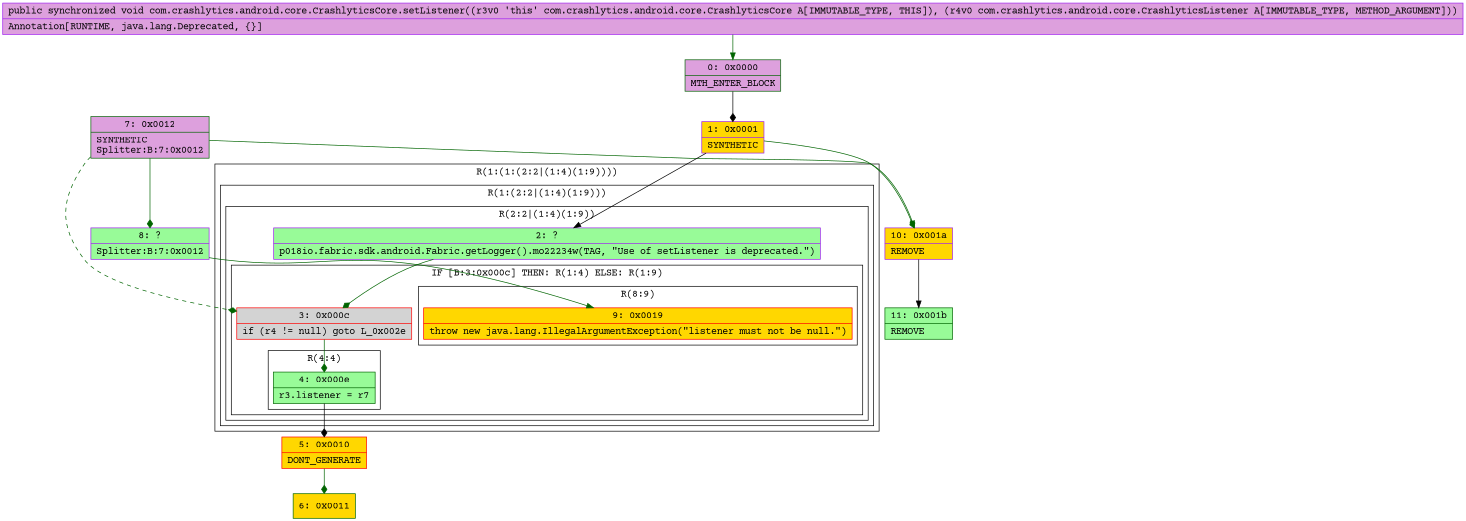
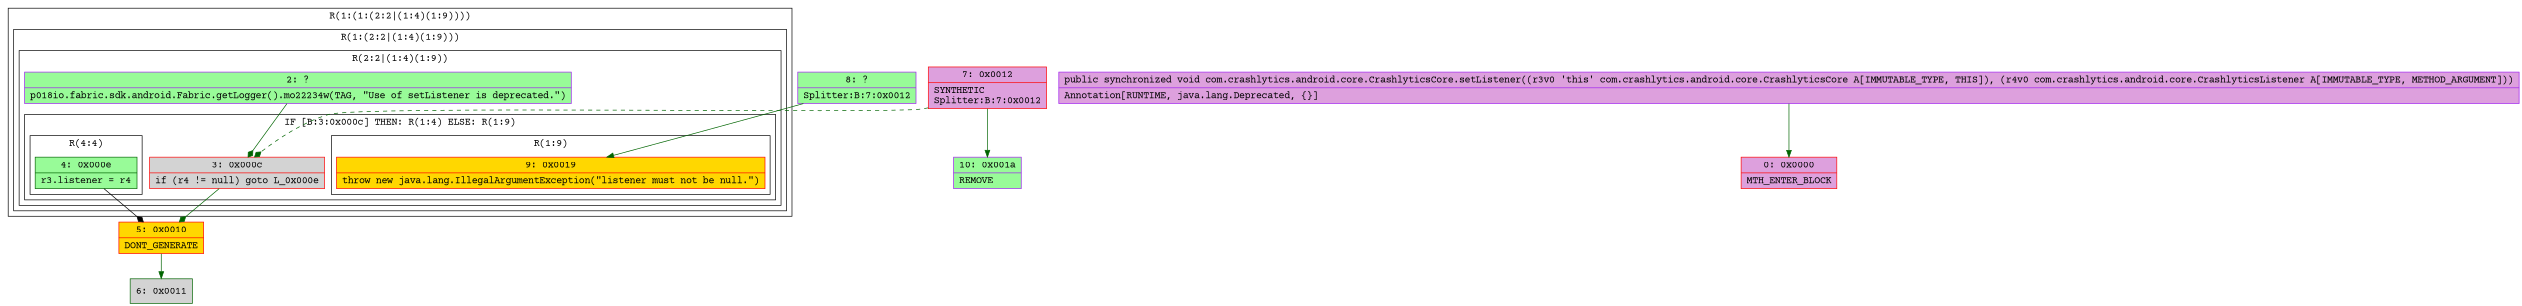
node "0: 0x0000": color darkgreen -> red
node "7: 0x0012": color darkgreen -> red
node "1: 0x0001": removed
edge "7: 0x0012" -> "8: ?": removed
node "10: 0x001a": fillcolor gold -> palegreen
cluster "R(8:9)": label "R(8:9)" -> "R(1:9)"
node "11: 0x001b": removed
node "3: 0x000c": text "if (r4 != null) goto L_0x002e" -> "if (r4 != null) goto L_0x000e"
edge "3: 0x000c" -> "4: 0x000e": now "3: 0x000c" -> "5: 0x0010"
node "4: 0x000e": text "r3.listener = r7" -> "r3.listener = r4"
edge "5: 0x0010" -> "6: 0x0011": arrowhead diamond -> normal
node "6: 0x0011": fillcolor gold -> lightgrey
